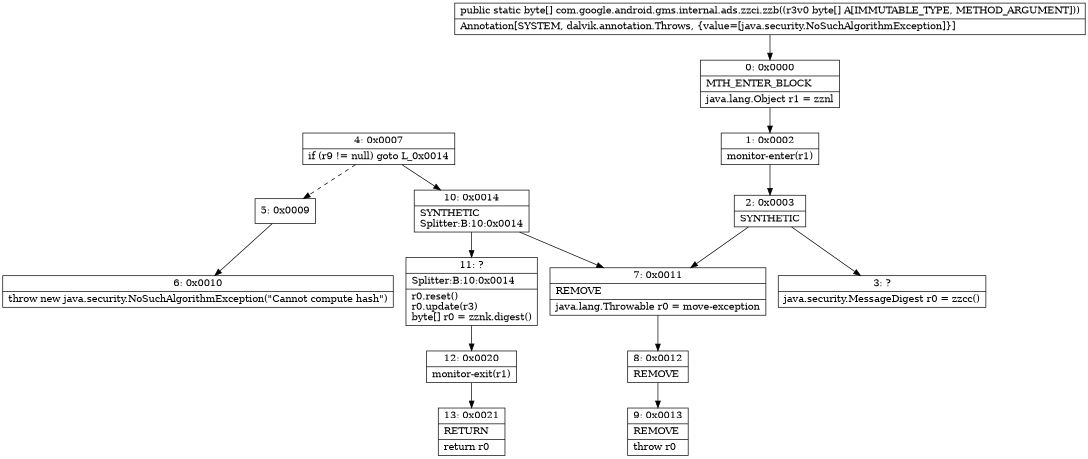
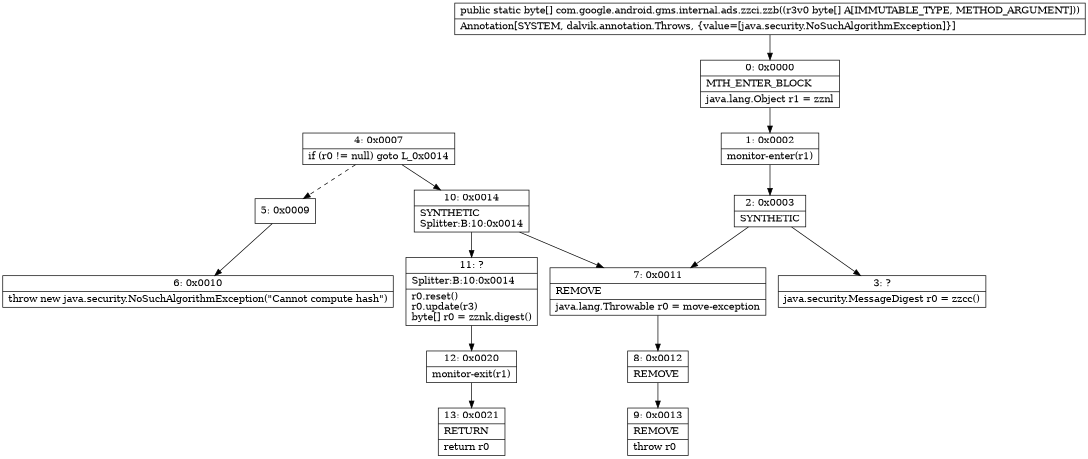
node "4: 0x0007": text "if (r9 != null) goto L_0x0014" -> "if (r0 != null) goto L_0x0014"
